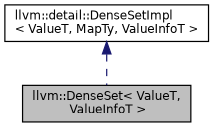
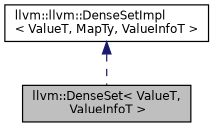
node "llvm::detail::DenseSetImpl < ValueT, MapTy, ValueInfoT >": label "llvm::detail::DenseSetImpl < ValueT, MapTy, ValueInfoT >" -> "llvm::llvm::DenseSetImpl < ValueT, MapTy, ValueInfoT >"
